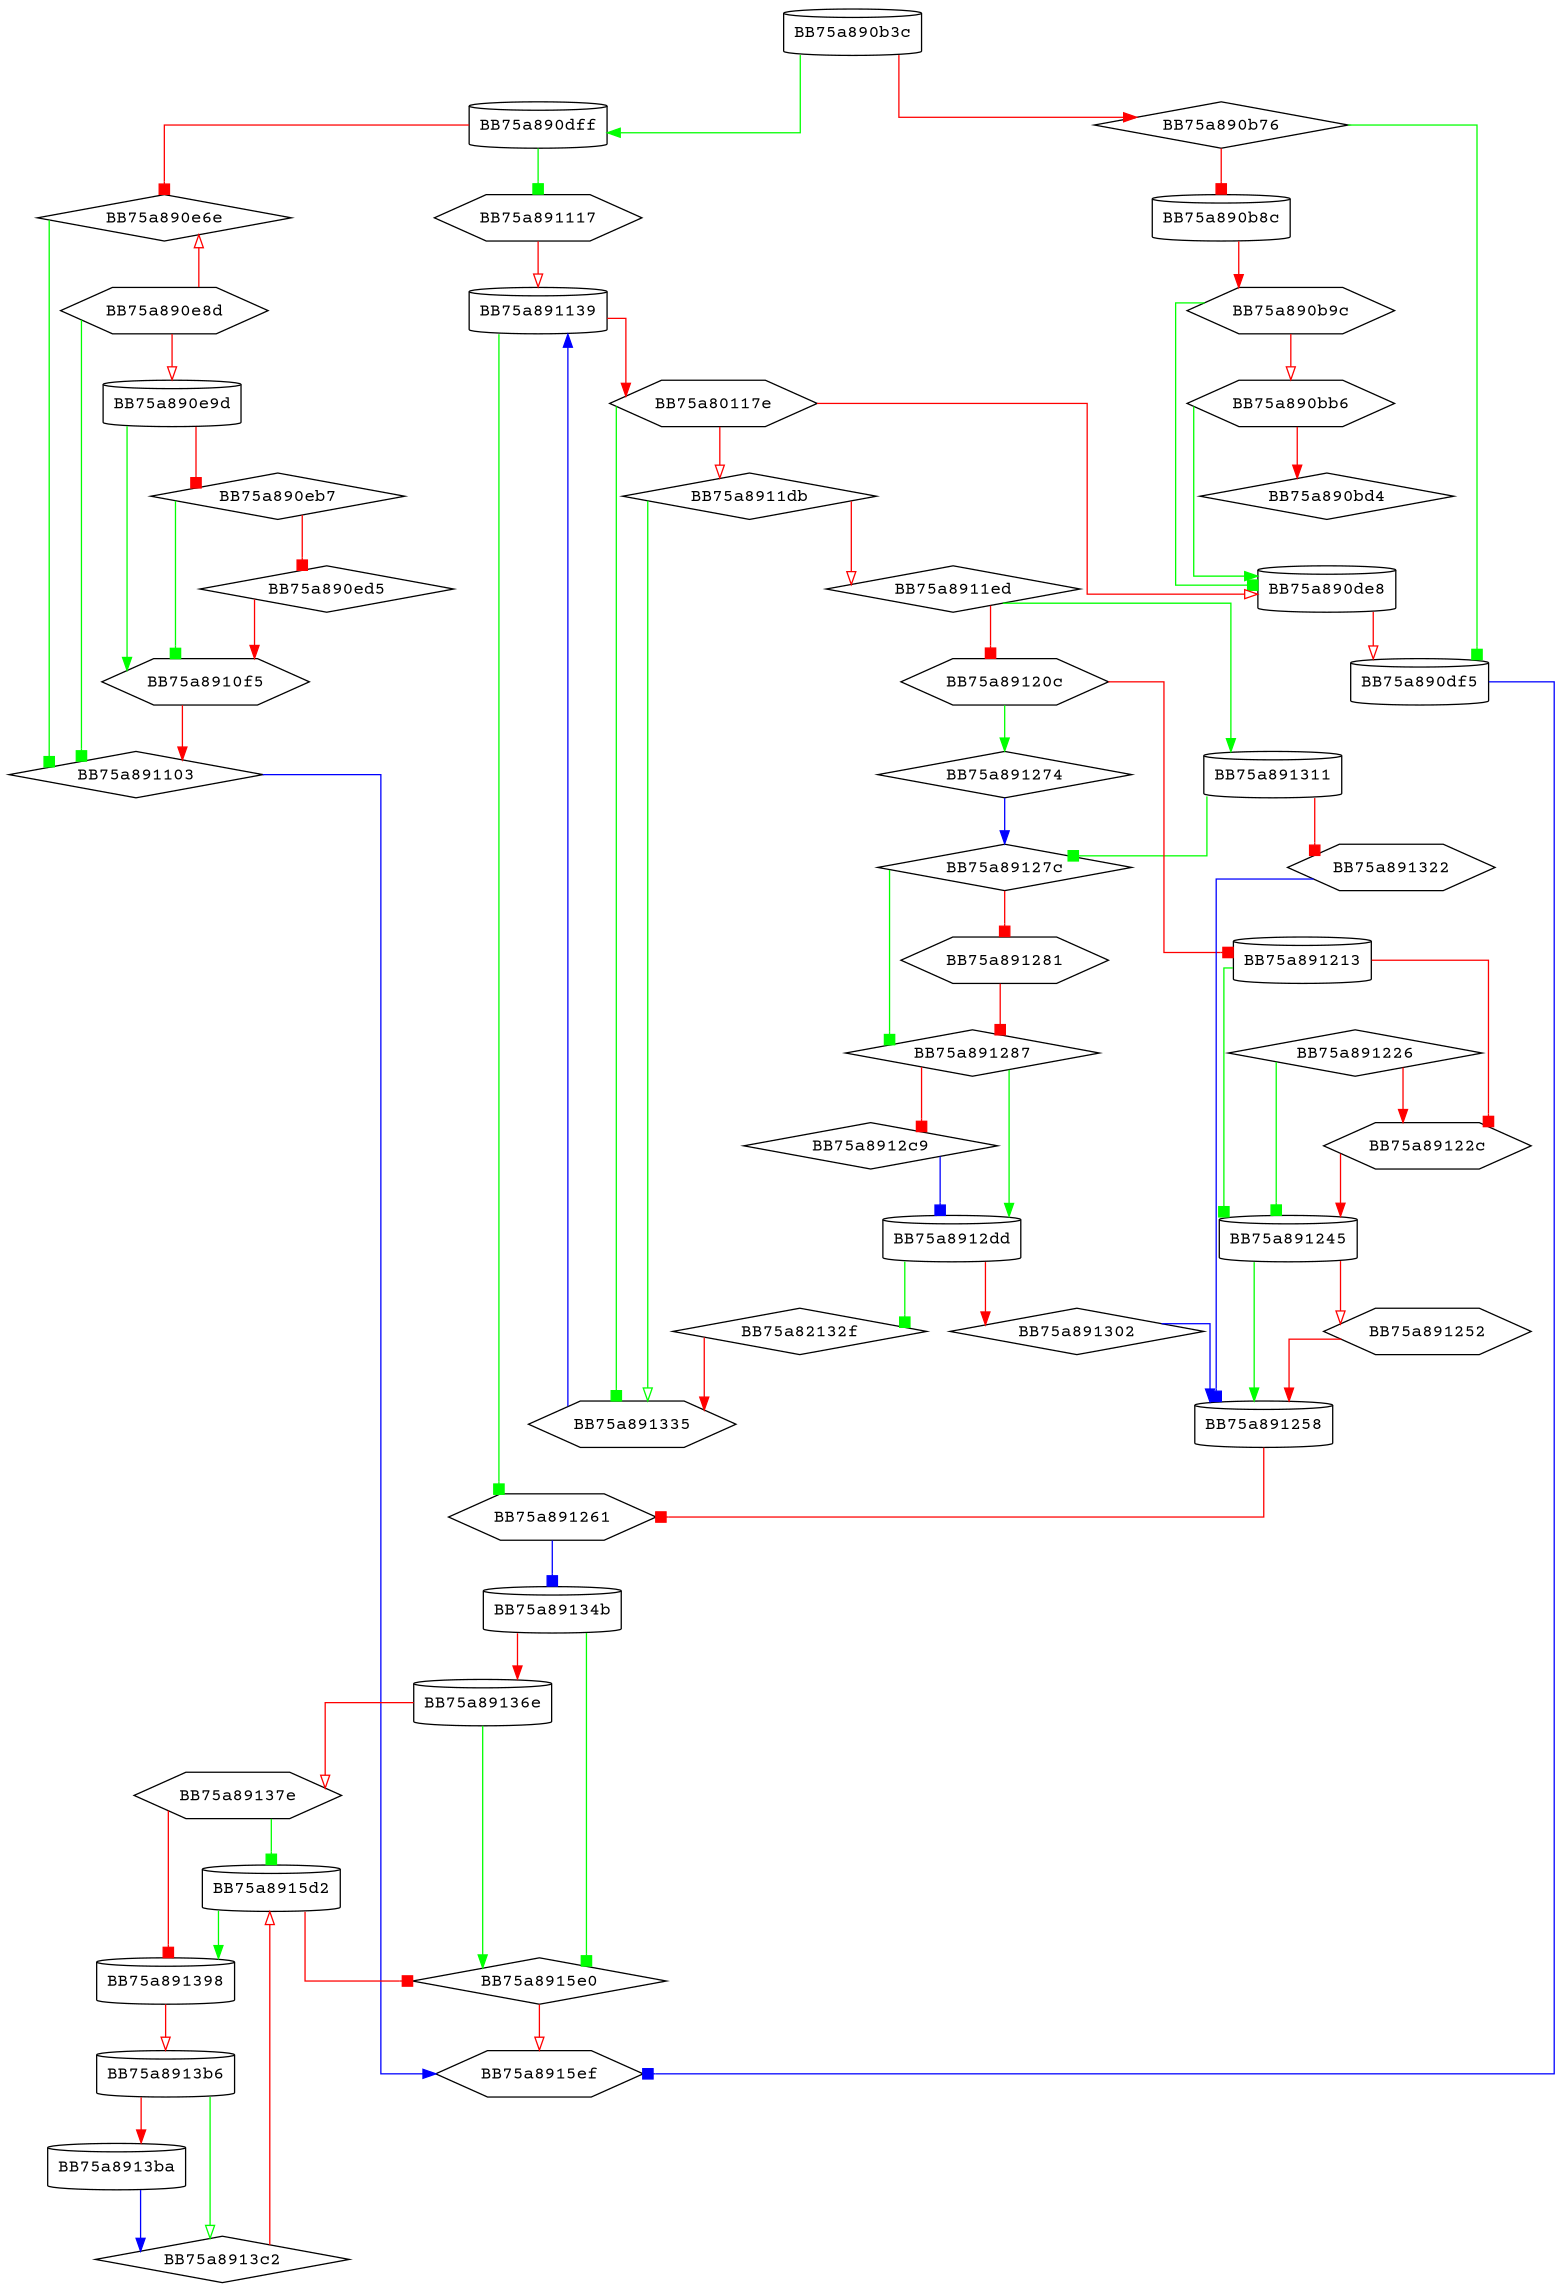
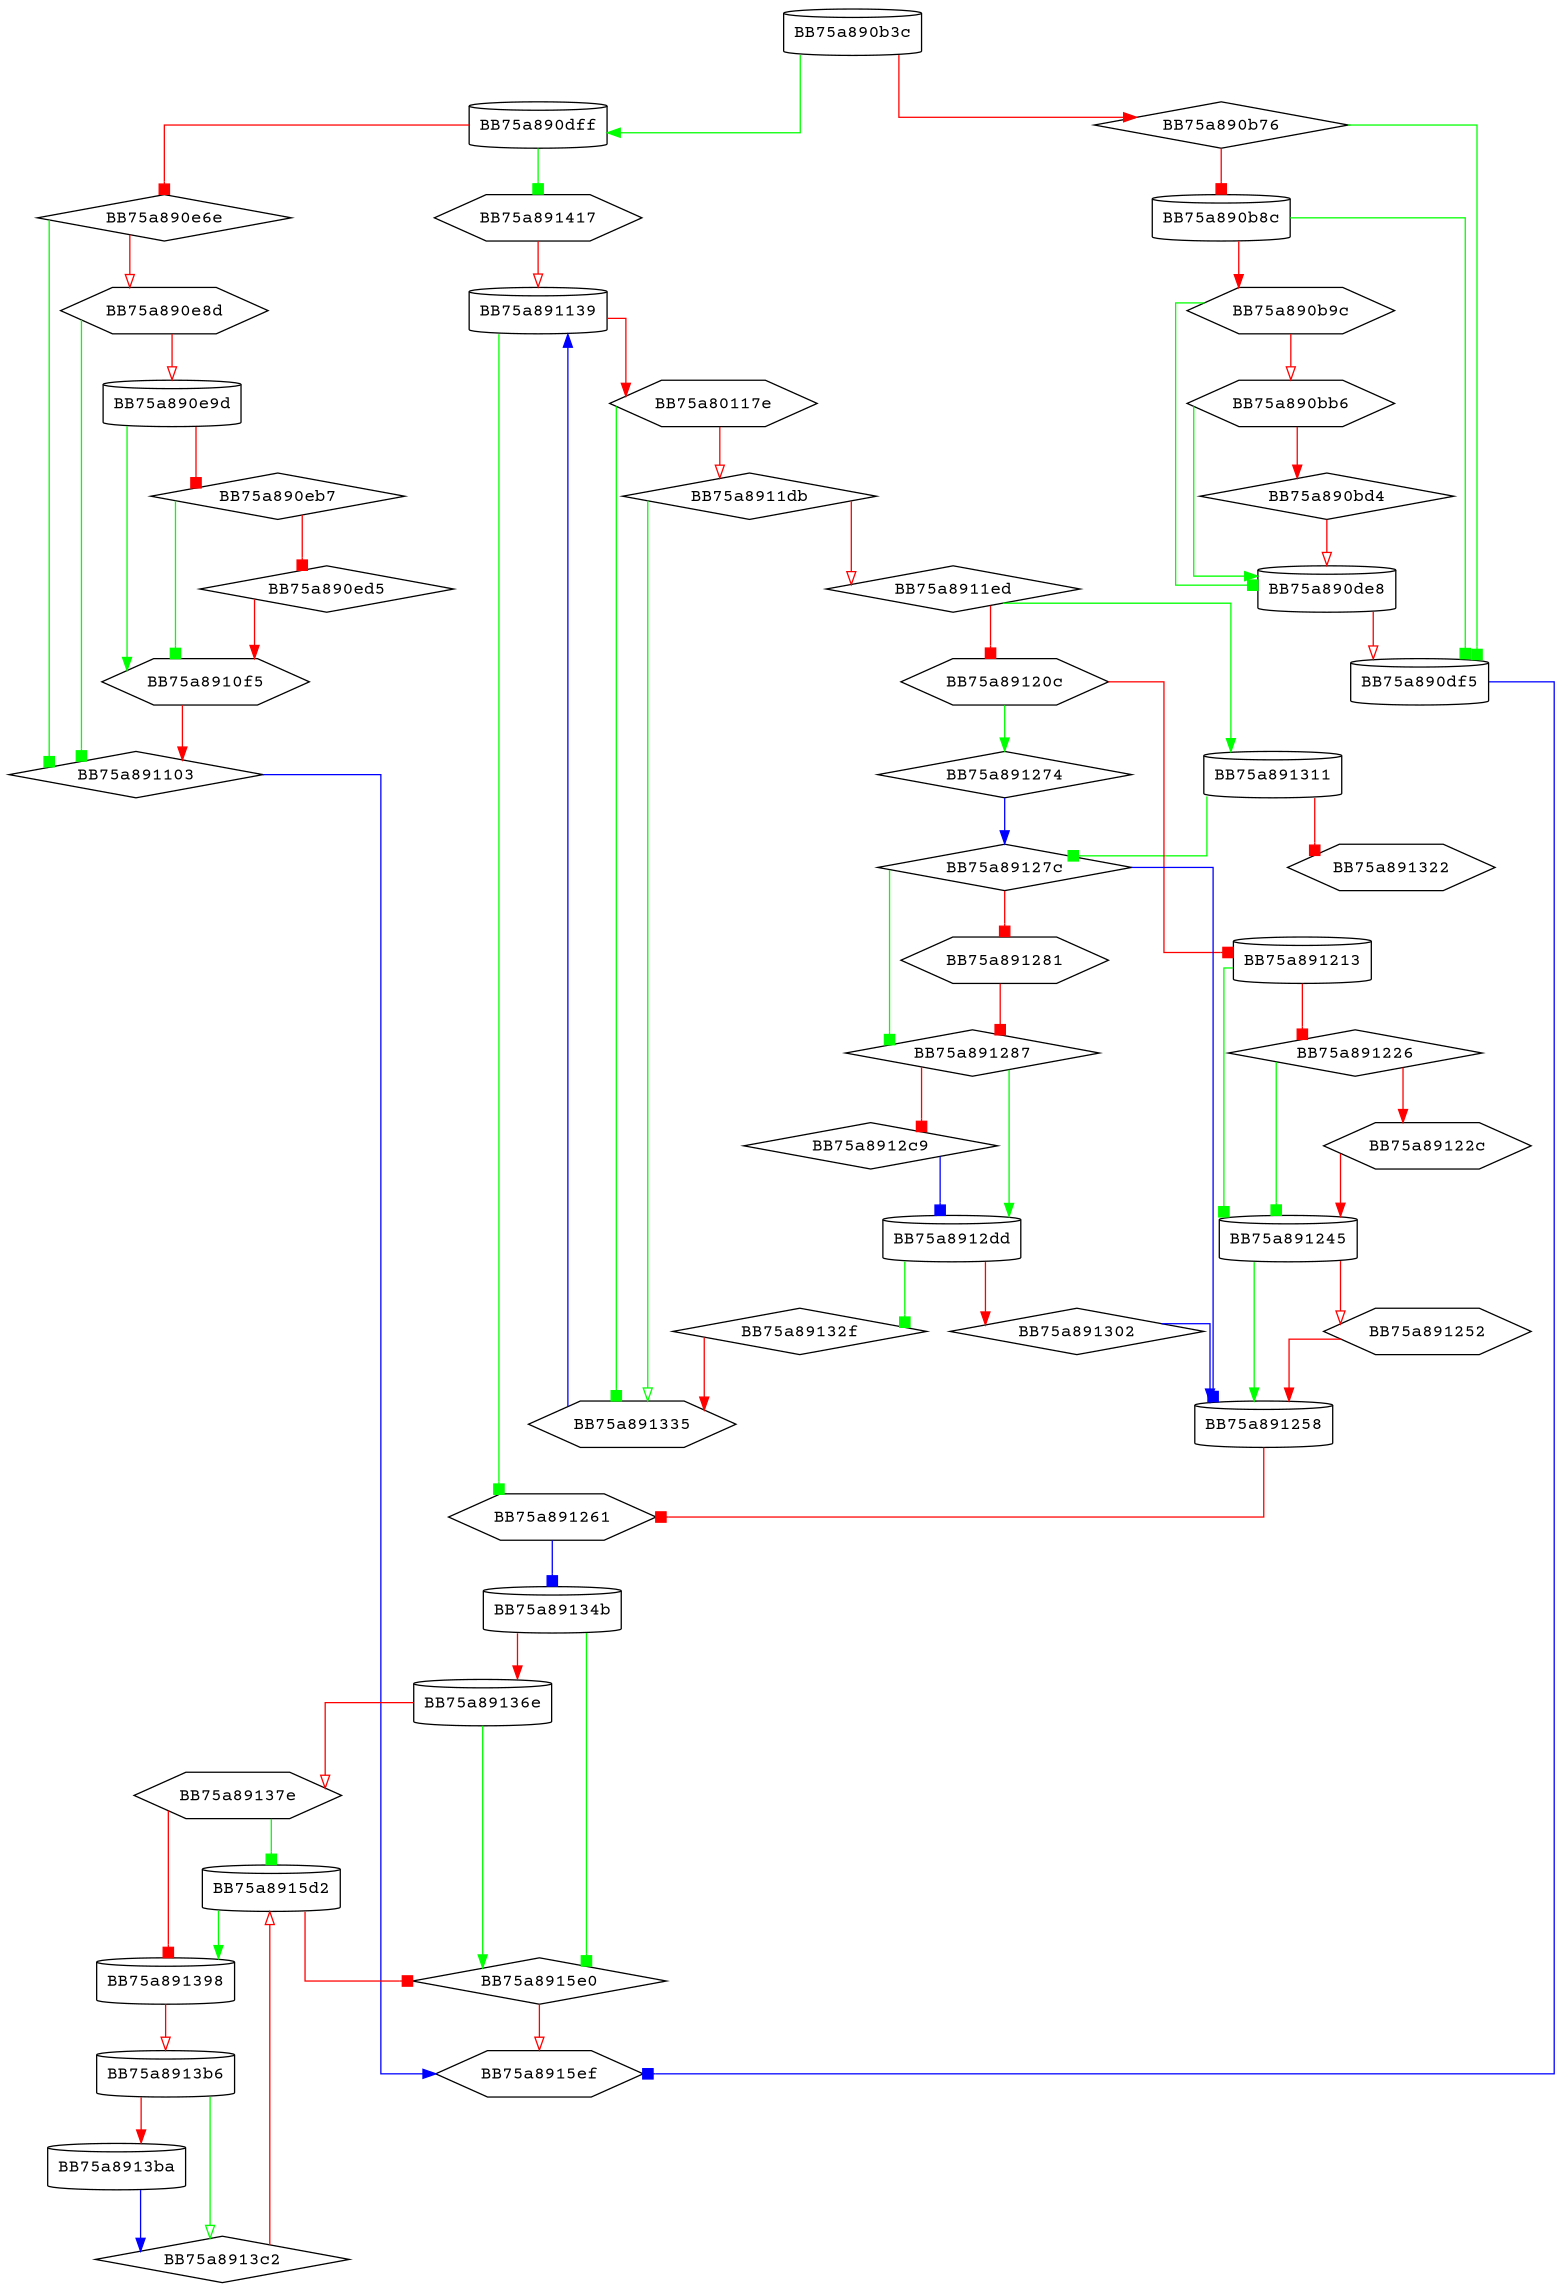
node "BB75a891117": label "BB75a891117" -> "BB75a891417"
edge "BB75a890e8d" -> "BB75a890e6e": reversed
edge "BB75a890b8c" -> "BB75a890df5": added
edge "BB75a80117e" -> "BB75a890de8": now "BB75a890bd4" -> "BB75a890de8"
edge "BB75a891322" -> "BB75a891258": now "BB75a89127c" -> "BB75a891258"
edge "BB75a891213" -> "BB75a89122c": now "BB75a891213" -> "BB75a891226"
node "BB75a82132f": label "BB75a82132f" -> "BB75a89132f"
